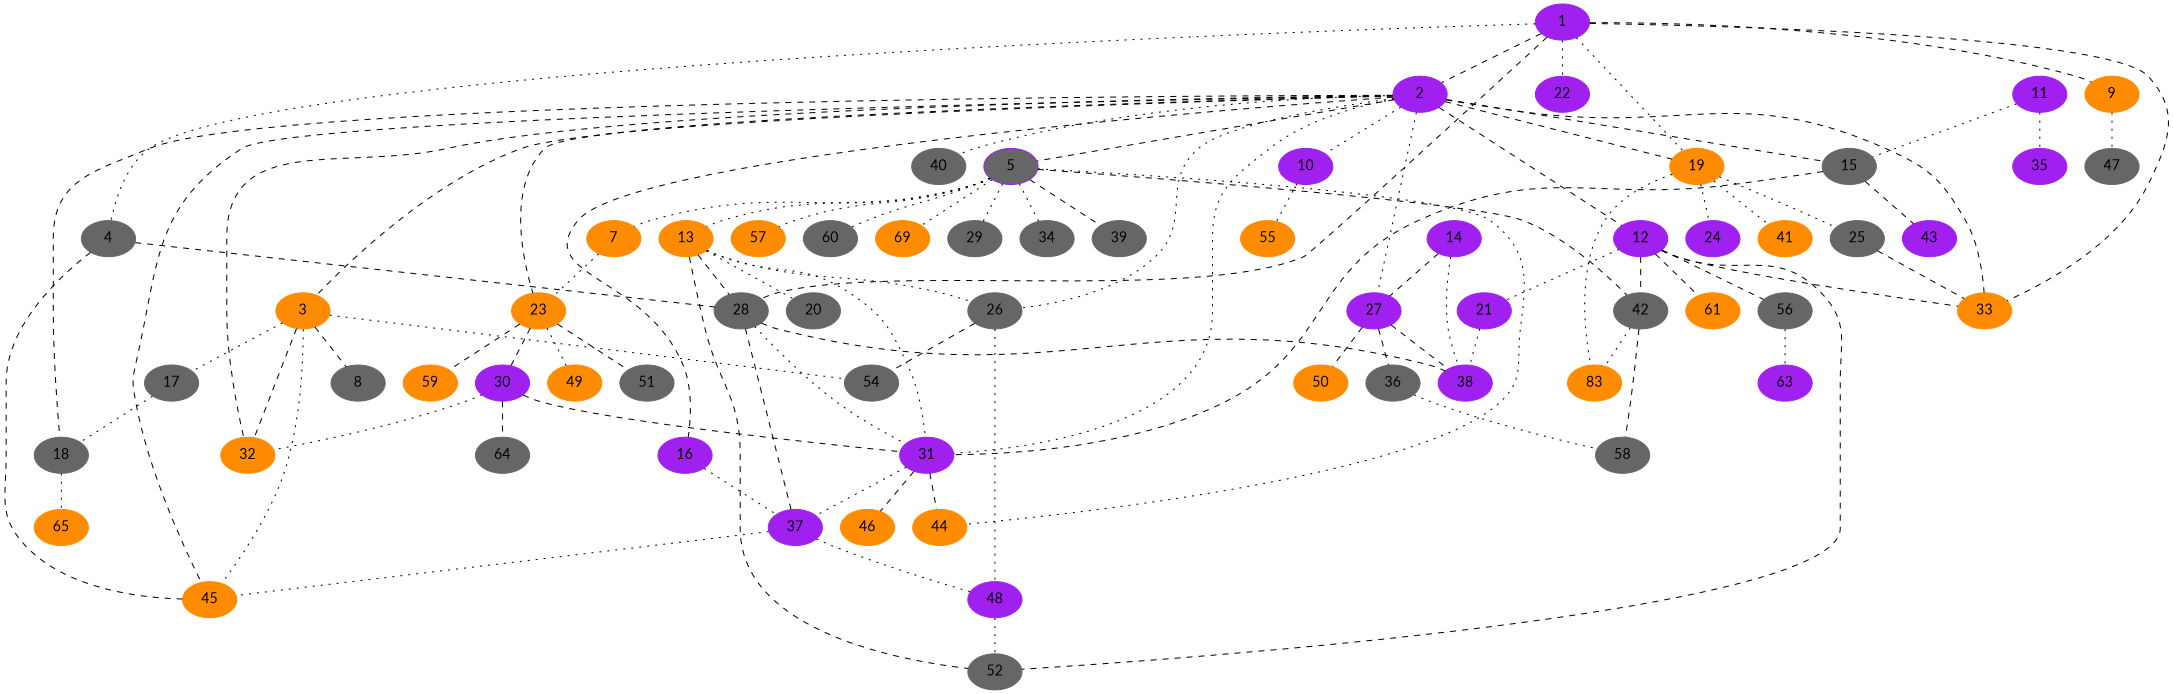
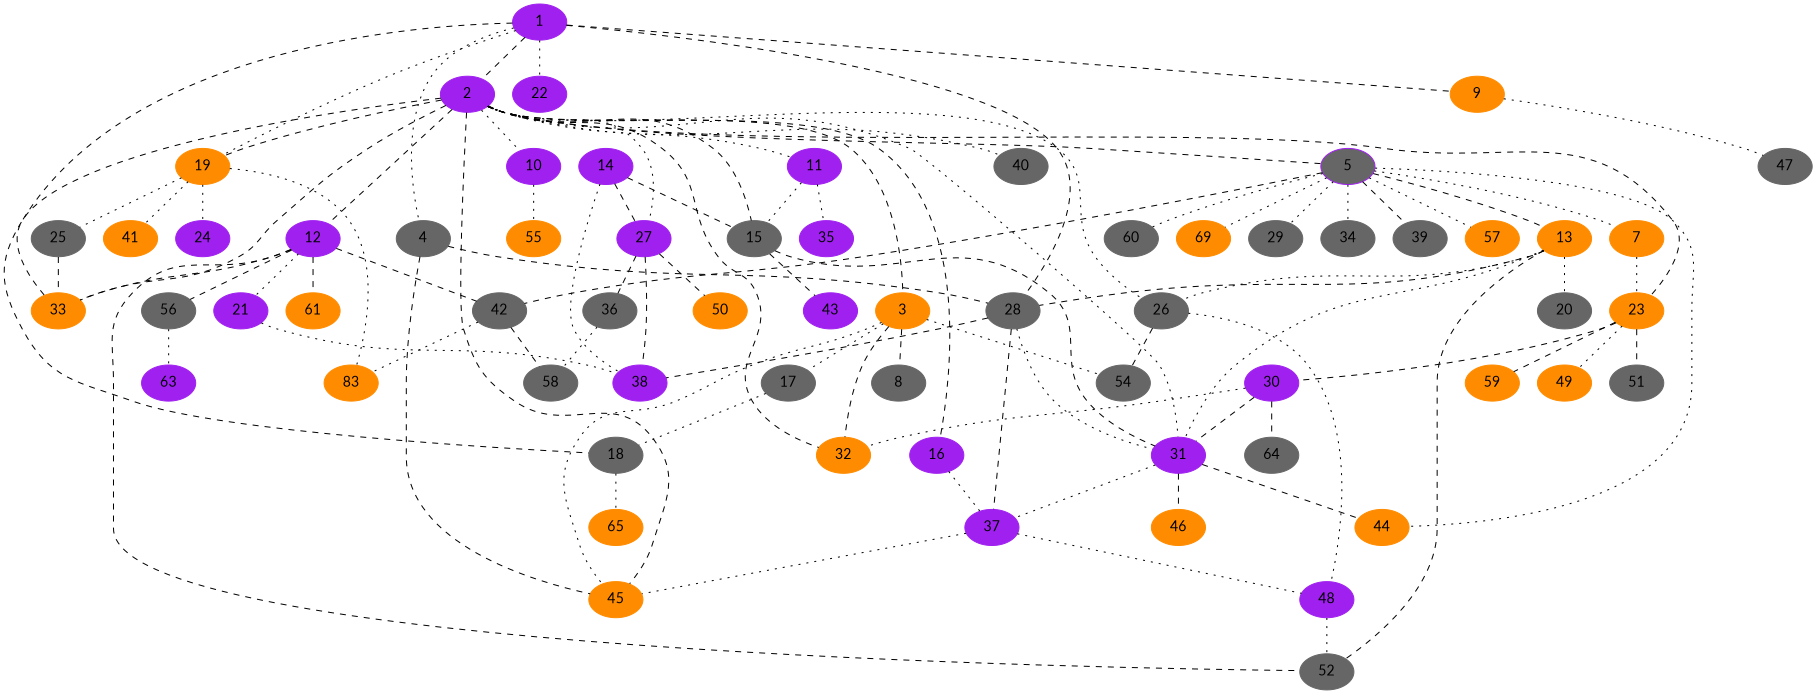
edge "2" -- "11": added
edge "14" -- "15": added
edge "5" -- "13": style dotted -> dashed
